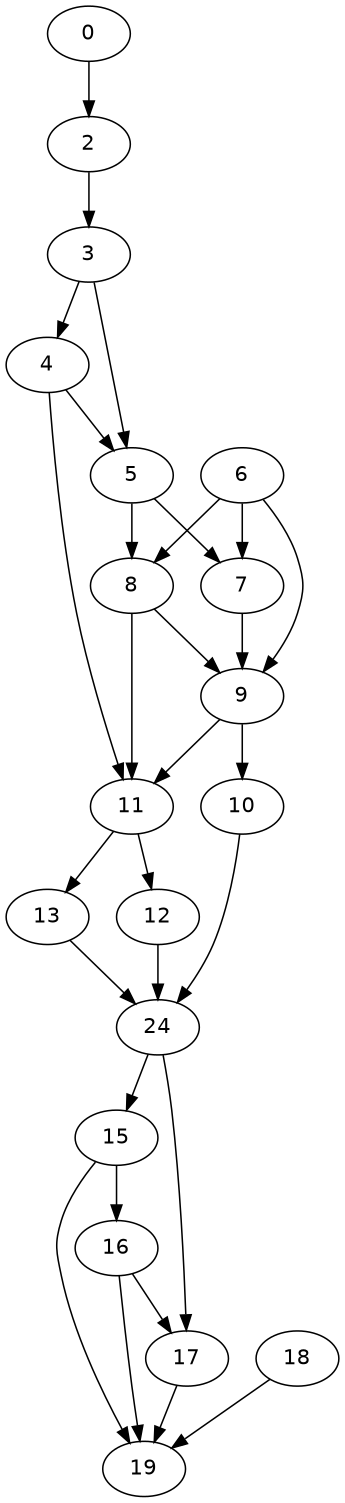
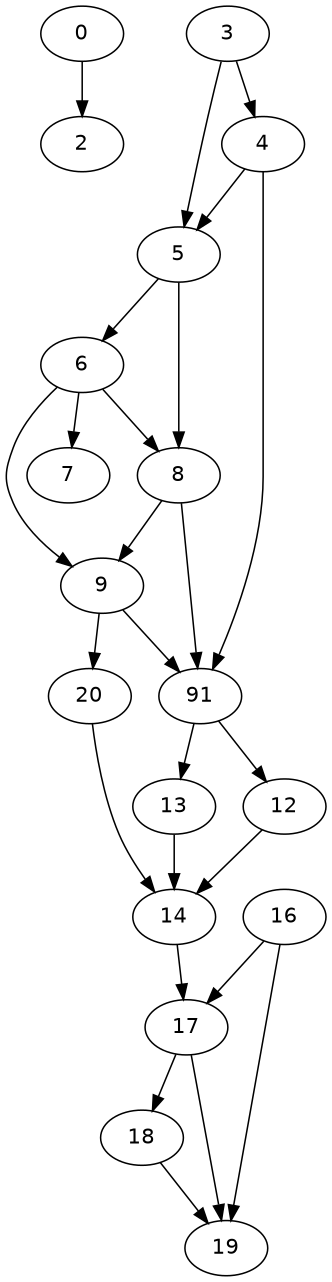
edge "2" -> "3": removed
edge "5" -> "7": now "5" -> "6"
edge "7" -> "9": removed
node "11": label "11" -> "91"
node "10": label "10" -> "20"
node "24": label "24" -> "14"
edge "17" -> "18": added
node "15": removed
